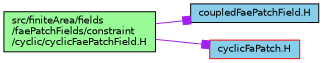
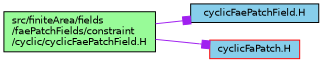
node "coupledFaePatchField.H": label "coupledFaePatchField.H" -> "cyclicFaePatchField.H"
